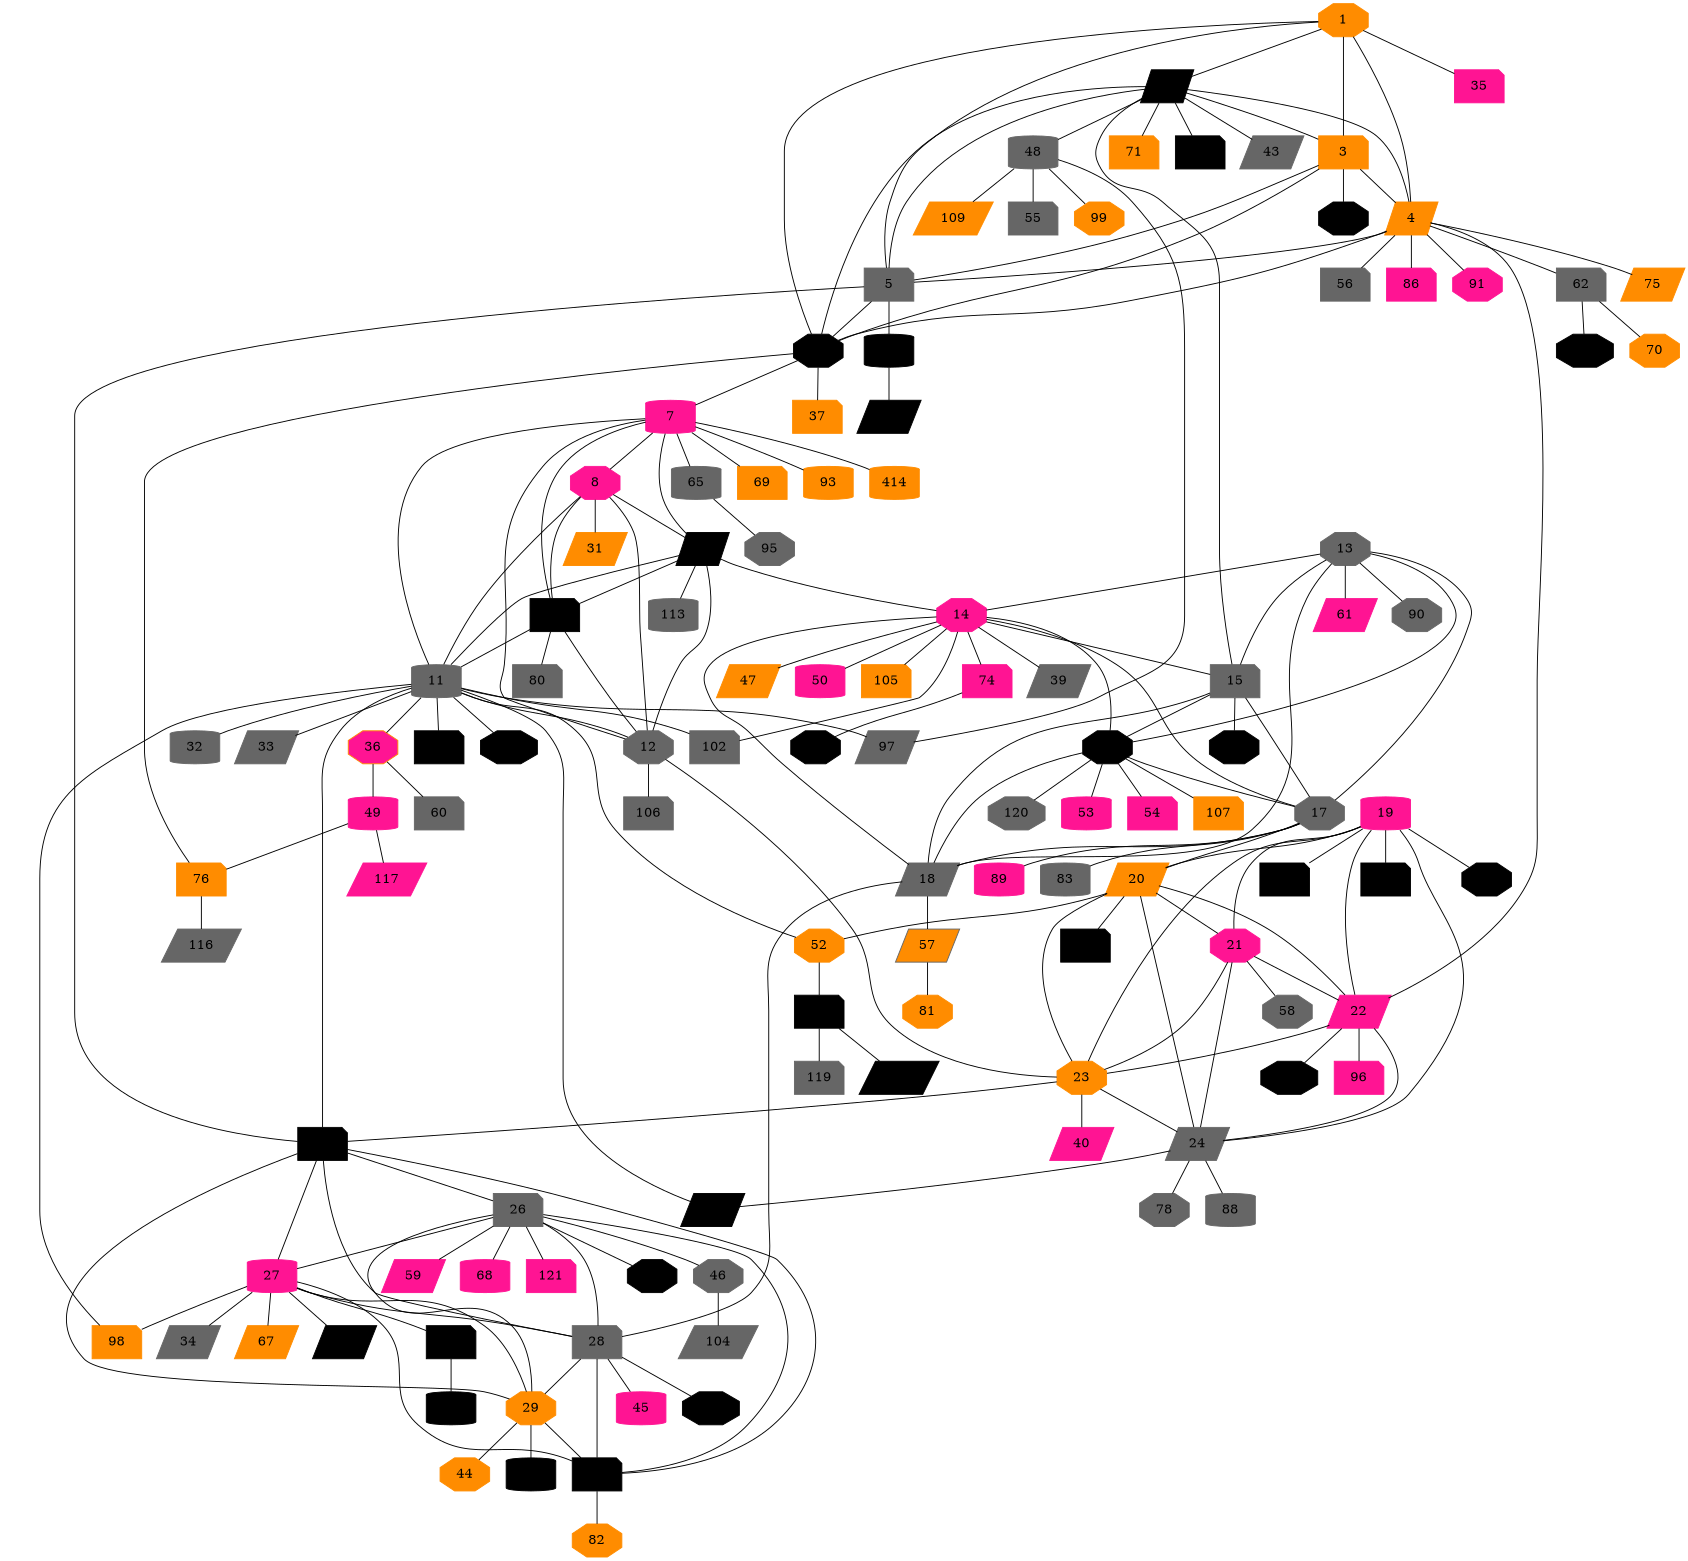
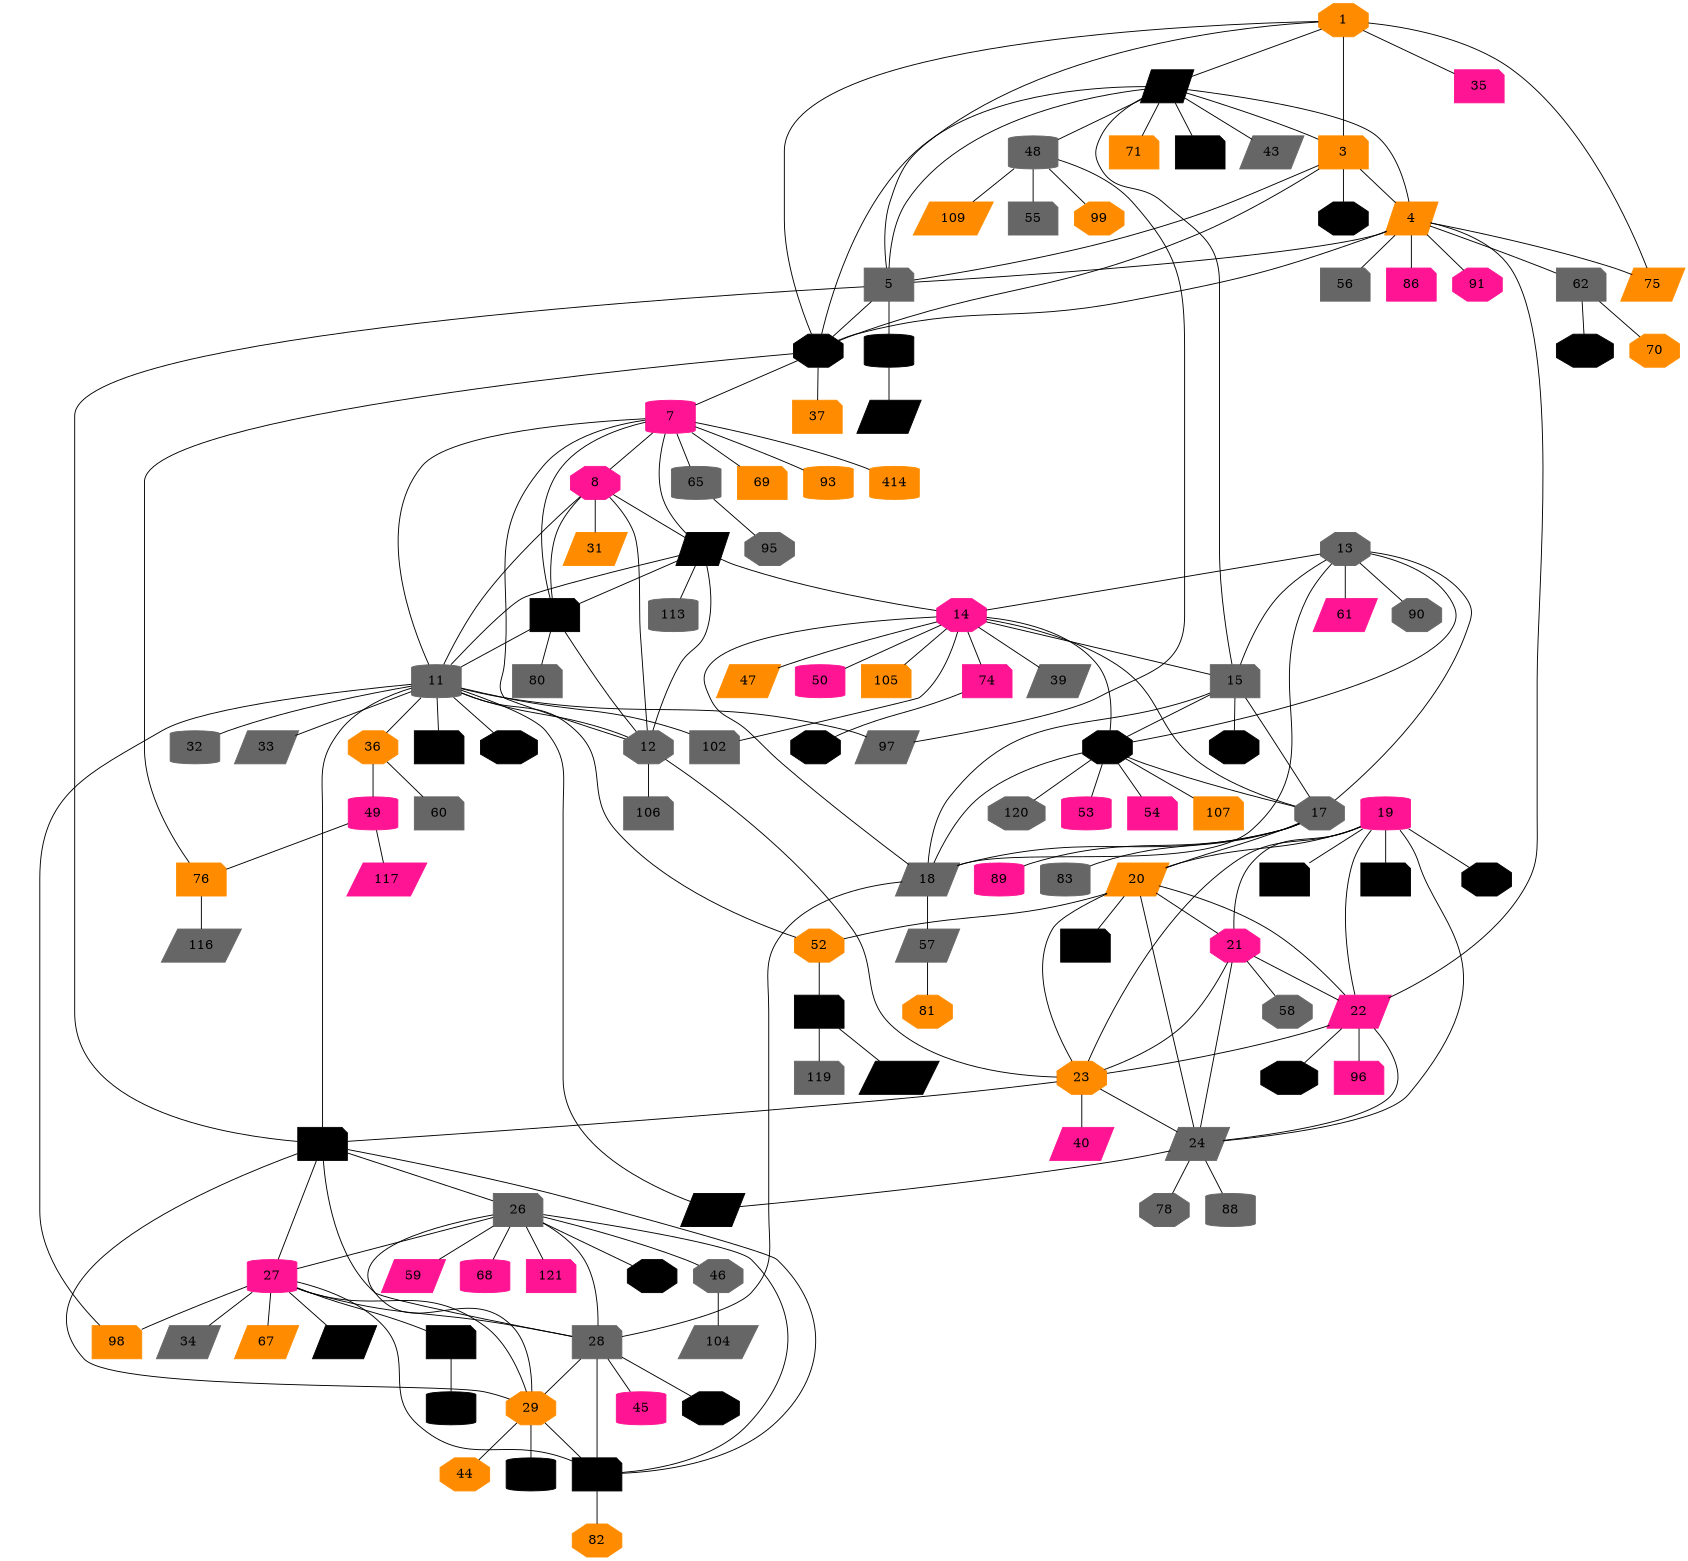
edge "1" -- "4": now "1" -- "75"
node "36": fillcolor deeppink -> darkorange
node "57": fillcolor darkorange -> gray40
